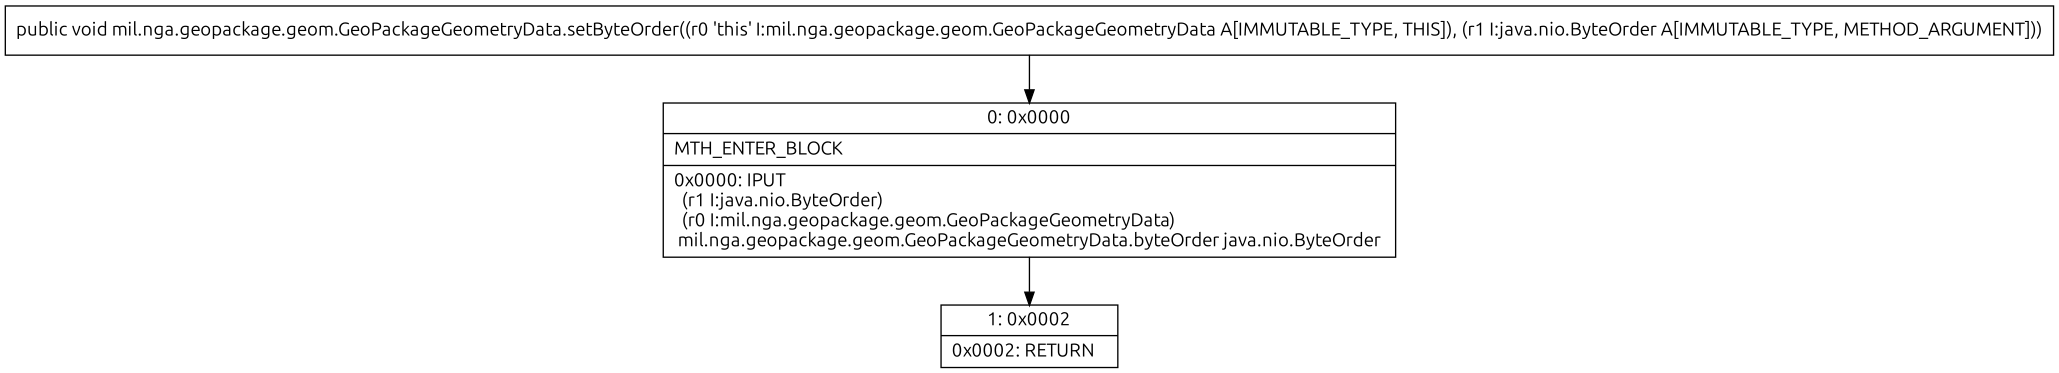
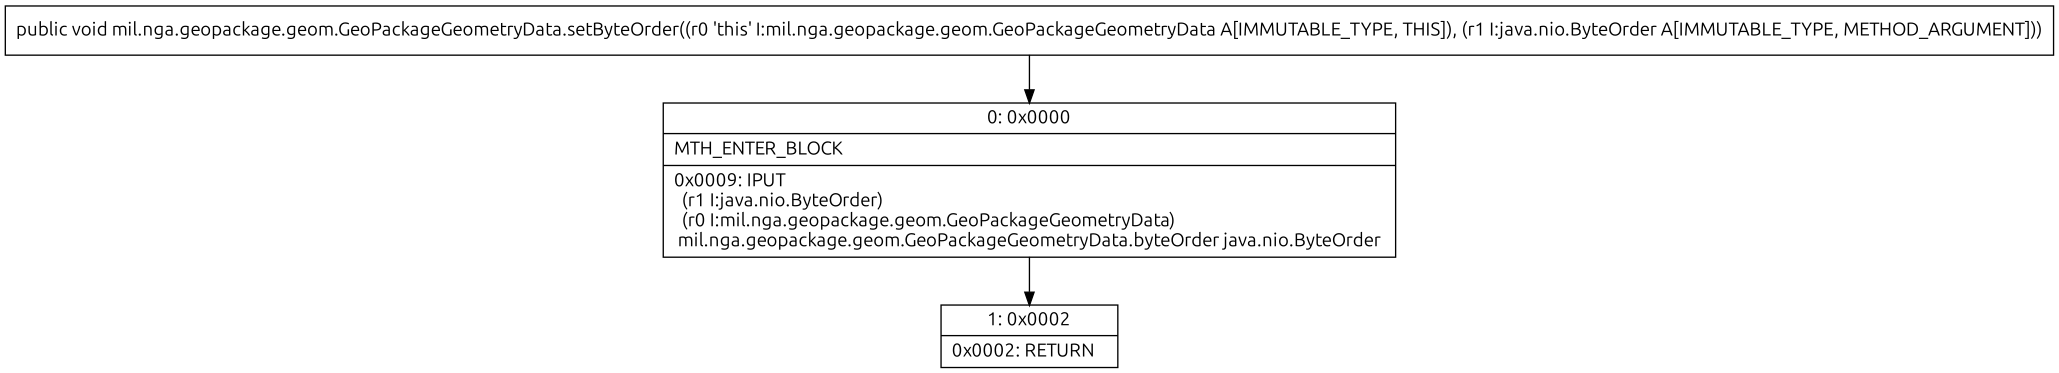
node "0: 0x0000": text "0x0000: IPUT" -> "0x0009: IPUT"
